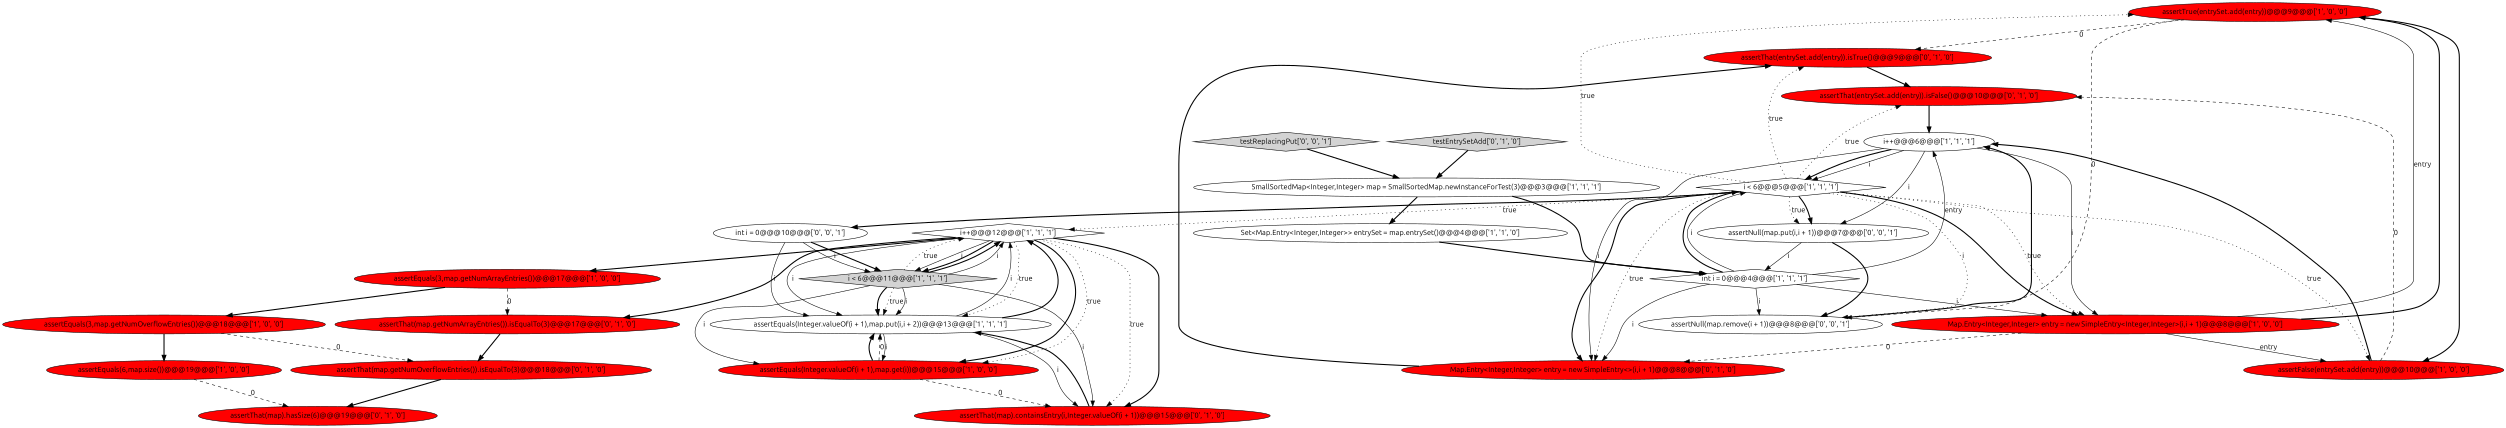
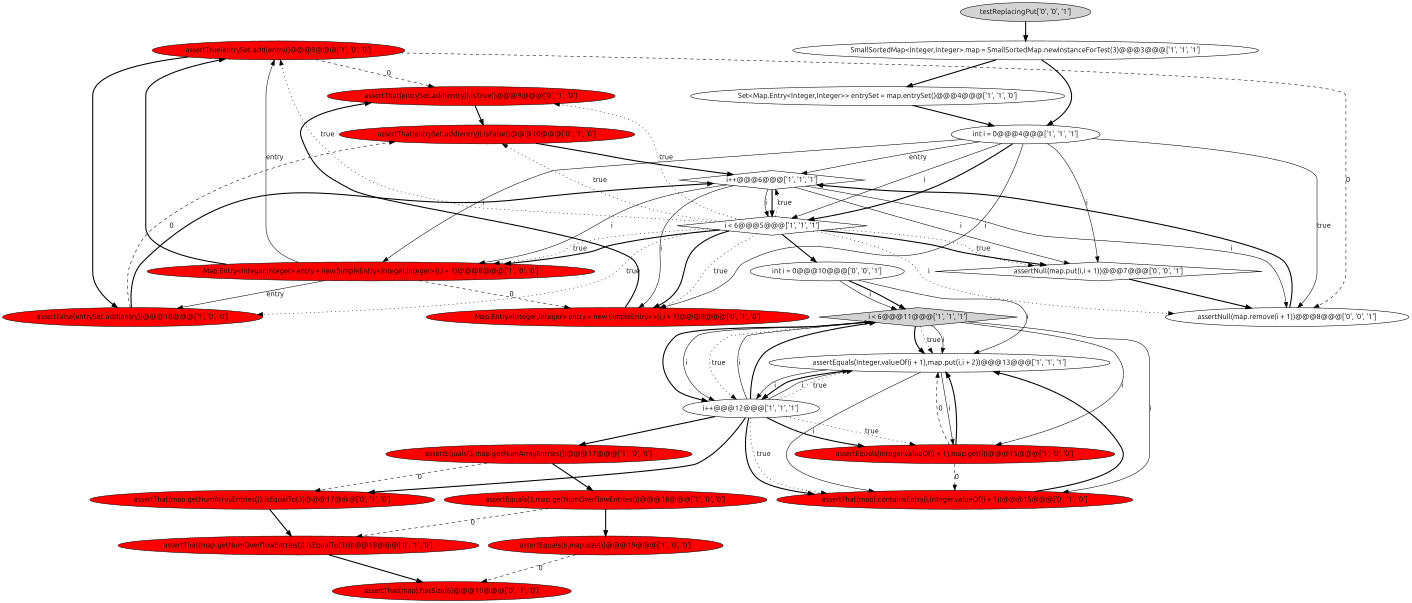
node "testReplacingPut['0', '0', '1']": shape diamond -> ellipse
node "testEntrySetAdd['0', '1', '0']": removed
node "i++@@@6@@@['1', '1', '1']": shape ellipse -> diamond
edge "i < 6@@@5@@@['1', '1', '1']" -> "i++@@@12@@@['1', '1', '1']": now "i < 6@@@5@@@['1', '1', '1']" -> "i++@@@6@@@['1', '1', '1']"
node "i++@@@12@@@['1', '1', '1']": shape diamond -> ellipse
node "assertNull(map.put(i,i + 1))@@@7@@@['0', '0', '1']": shape ellipse -> diamond
edge "i++@@@6@@@['1', '1', '1']" -> "assertNull(map.remove(i + 1))@@@8@@@['0', '0', '1']": added, label "i"
edge "assertNull(map.put(i,i + 1))@@@7@@@['0', '0', '1']" -> "int i = 0@@@4@@@['1', '1', '1']": reversed
node "int i = 0@@@4@@@['1', '1', '1']": shape diamond -> ellipse
edge "int i = 0@@@4@@@['1', '1', '1']" -> "assertNull(map.remove(i + 1))@@@8@@@['0', '0', '1']": label "i" -> "true"
